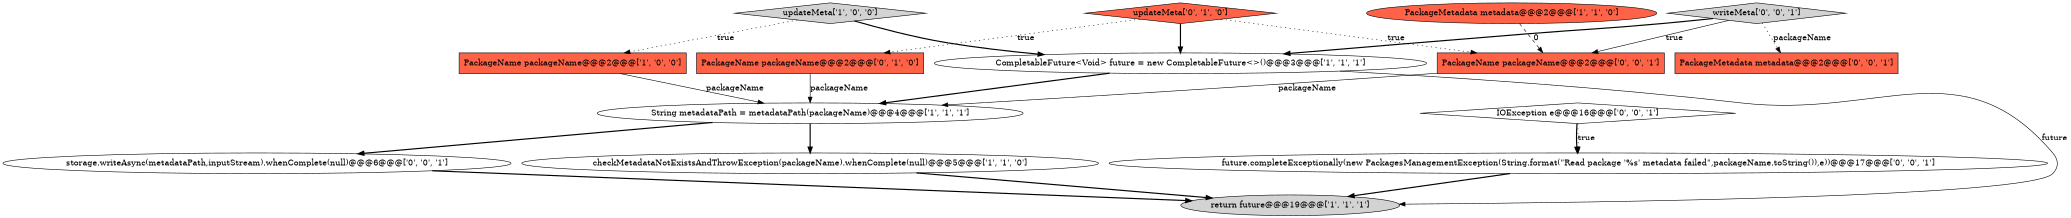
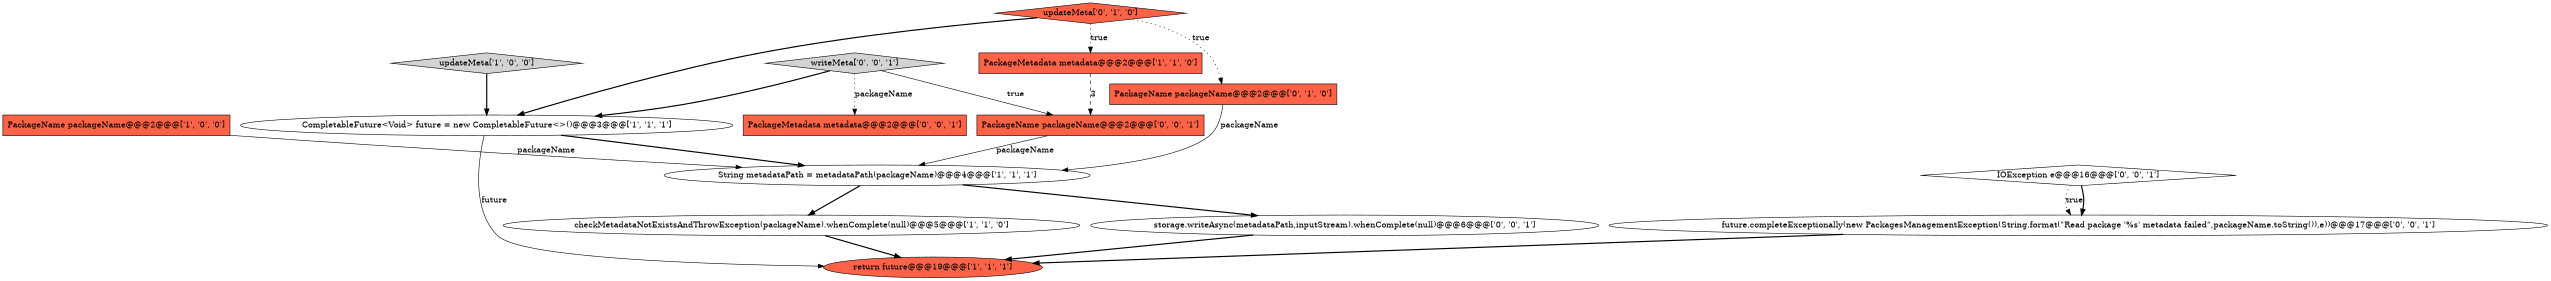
node "PackageMetadata metadata@@@2@@@['1', '1', '0']": shape ellipse -> box
edge "updateMeta['1', '0', '0']" -> "PackageName packageName@@@2@@@['1', '0', '0']": removed, label "true"
edge "updateMeta['0', '1', '0']" -> "PackageName packageName@@@2@@@['0', '0', '1']": now "updateMeta['0', '1', '0']" -> "PackageMetadata metadata@@@2@@@['1', '1', '0']"
edge "PackageMetadata metadata@@@2@@@['1', '1', '0']" -> "PackageName packageName@@@2@@@['0', '0', '1']": label "0" -> "3"
node "return future@@@19@@@['1', '1', '1']": fillcolor lightgray -> tomato
